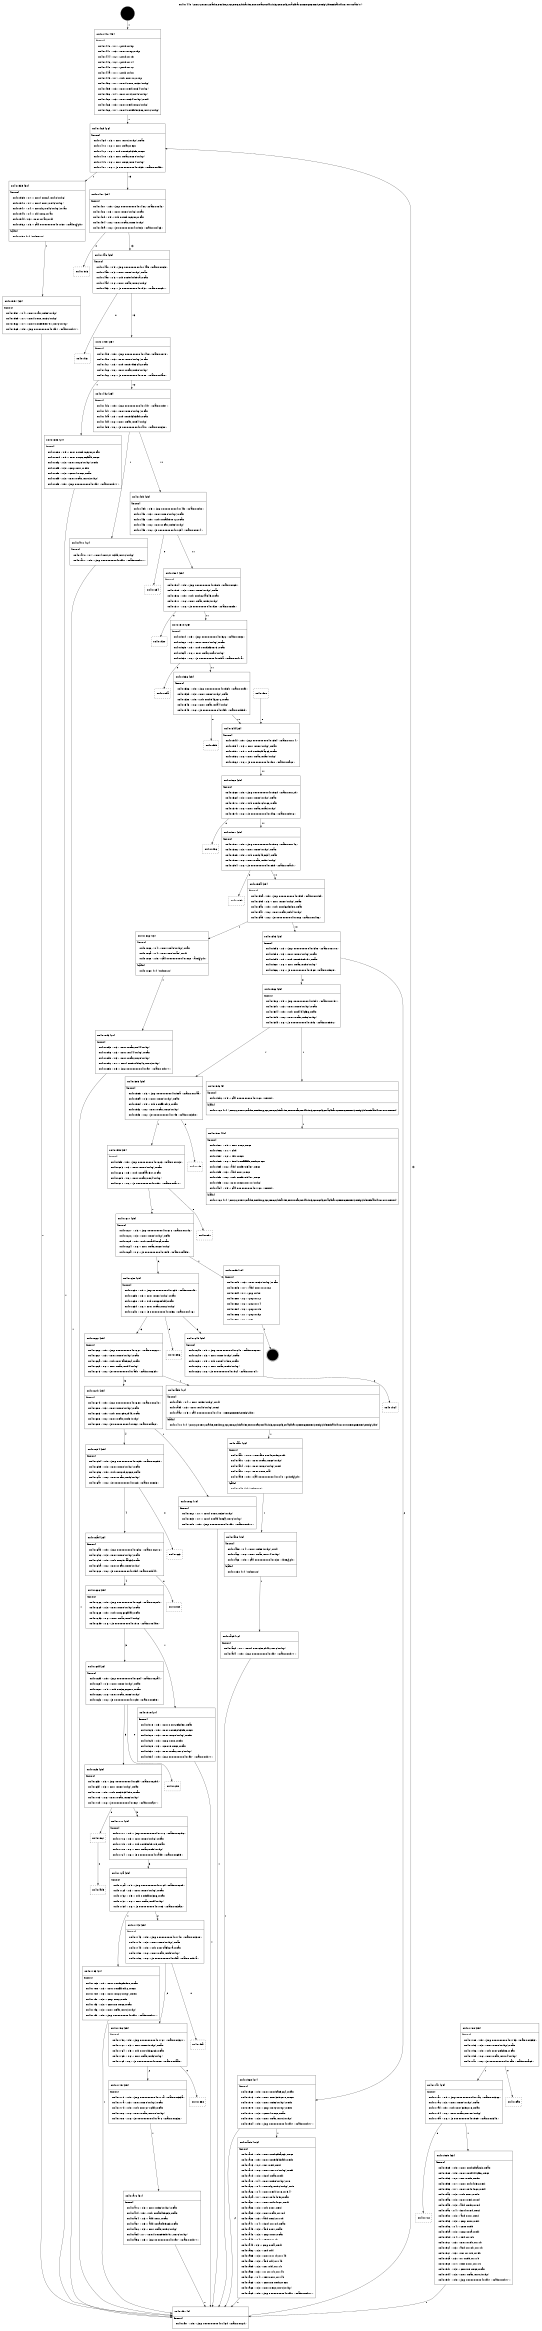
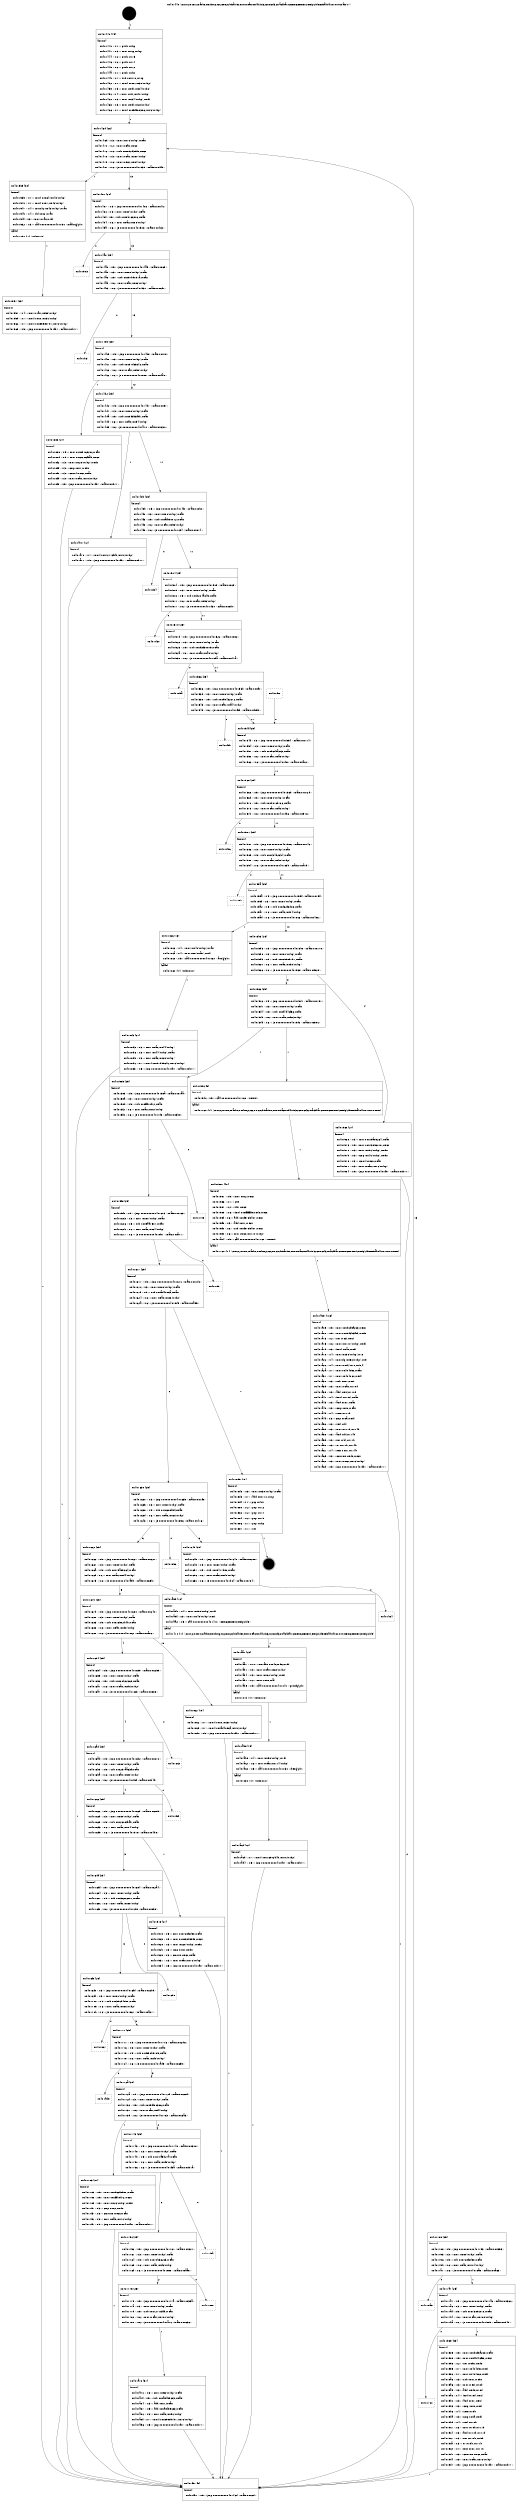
edge "0x40167b [25]" -> "0x401ec2 [19]": label " 1" -> " 10"
edge "0x401e67" -> "0x401ad9": now "0x401711 [25]" -> "0x401ad9"
edge "0x40196e [27]" -> "0x401a09 [103]": now "0x4019e1 [40]" -> "0x401a09 [103]"
